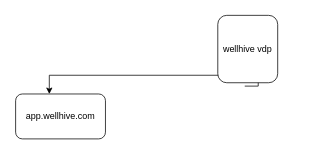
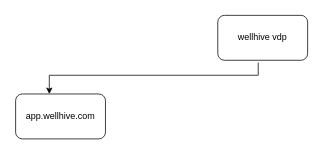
node "wellhive vdp": size 60x68 -> 90x45
